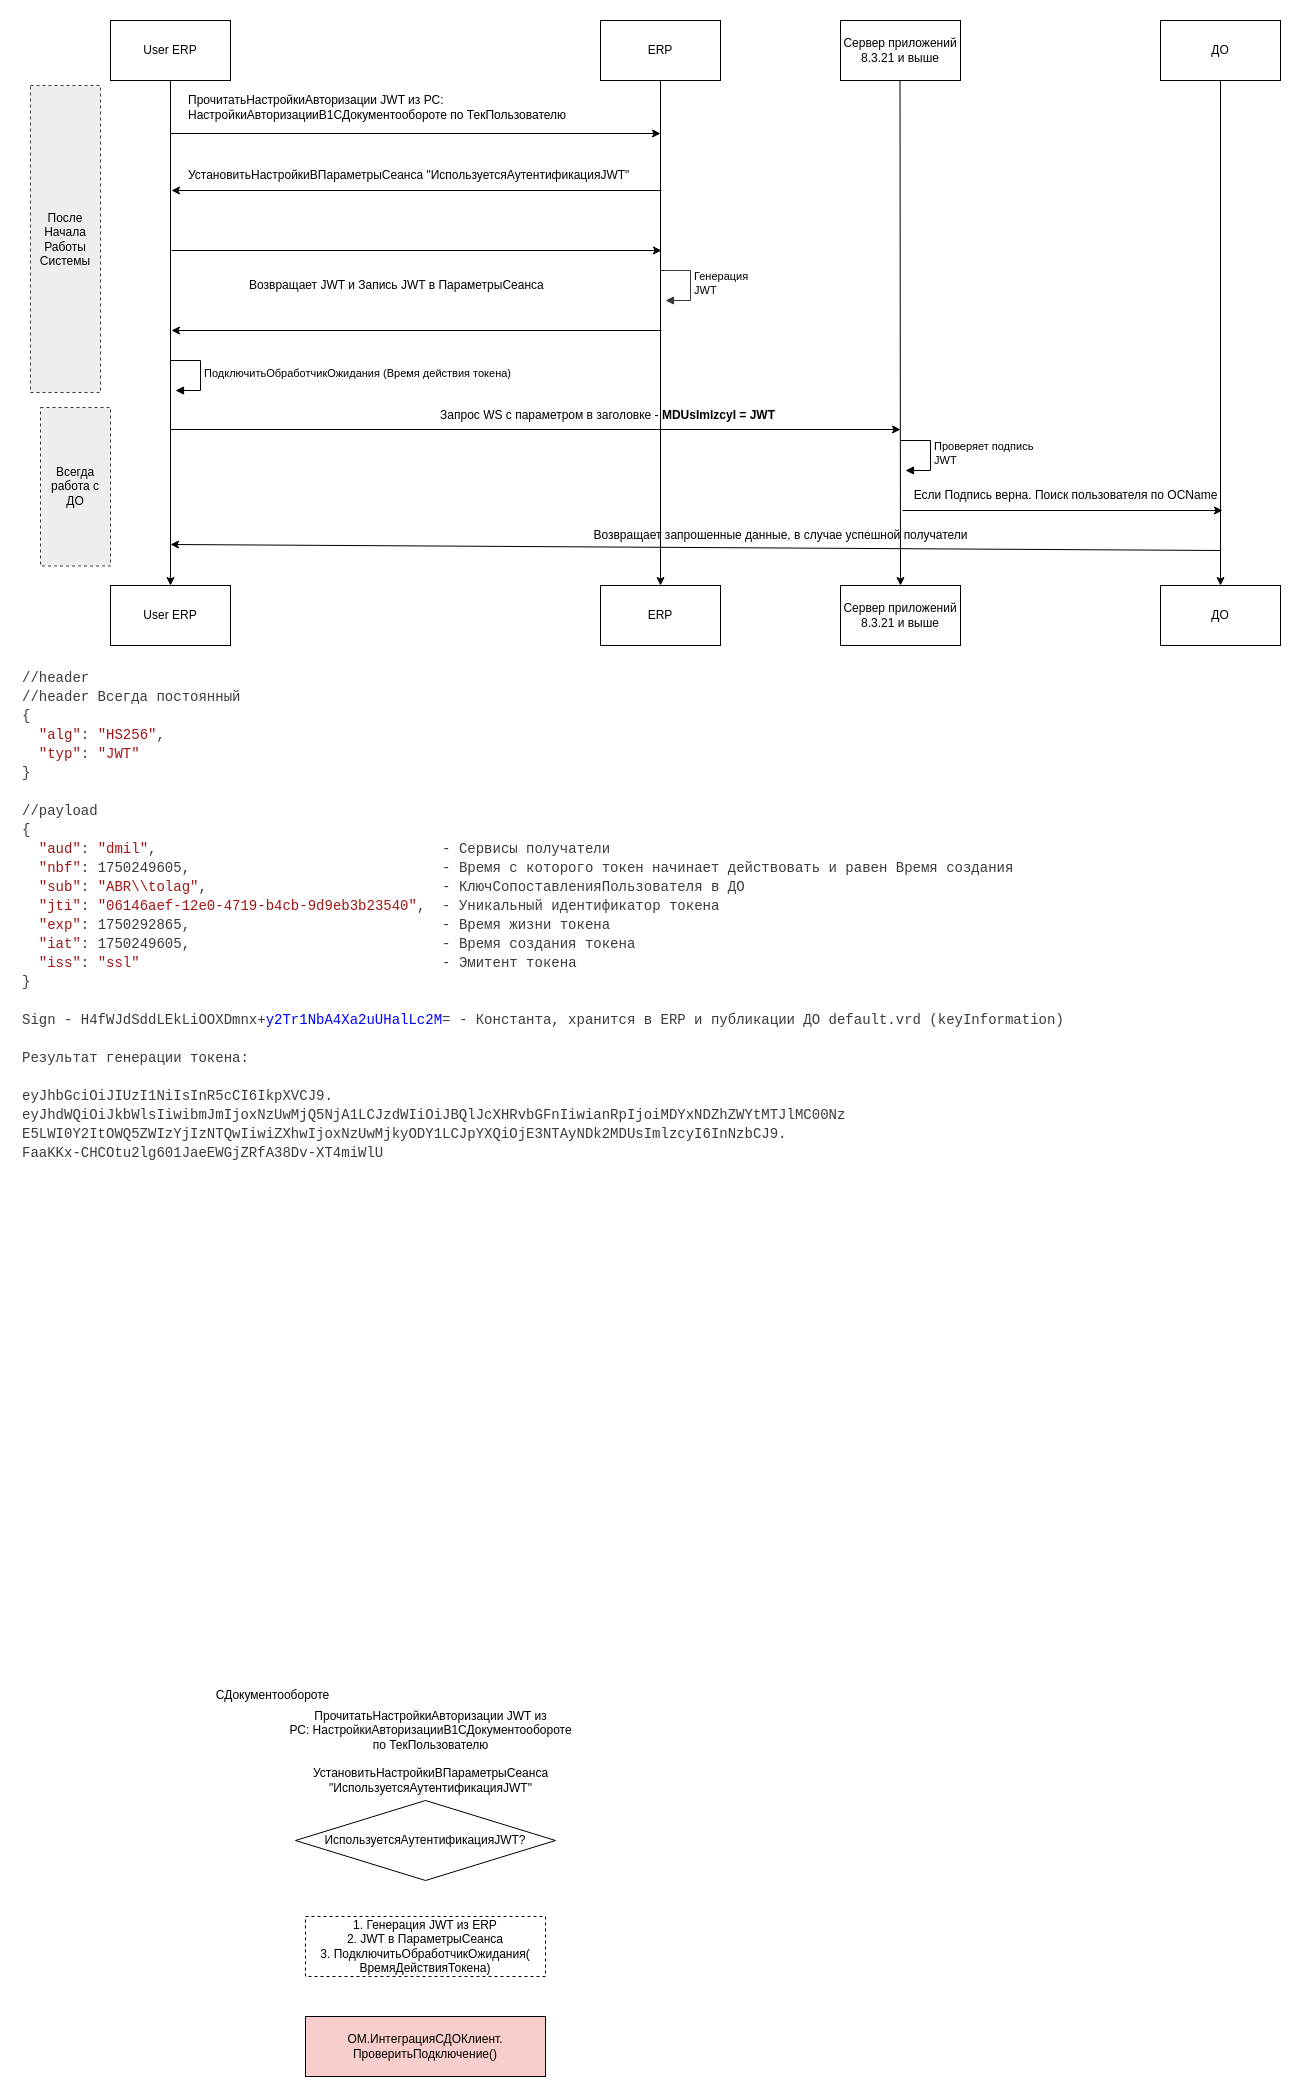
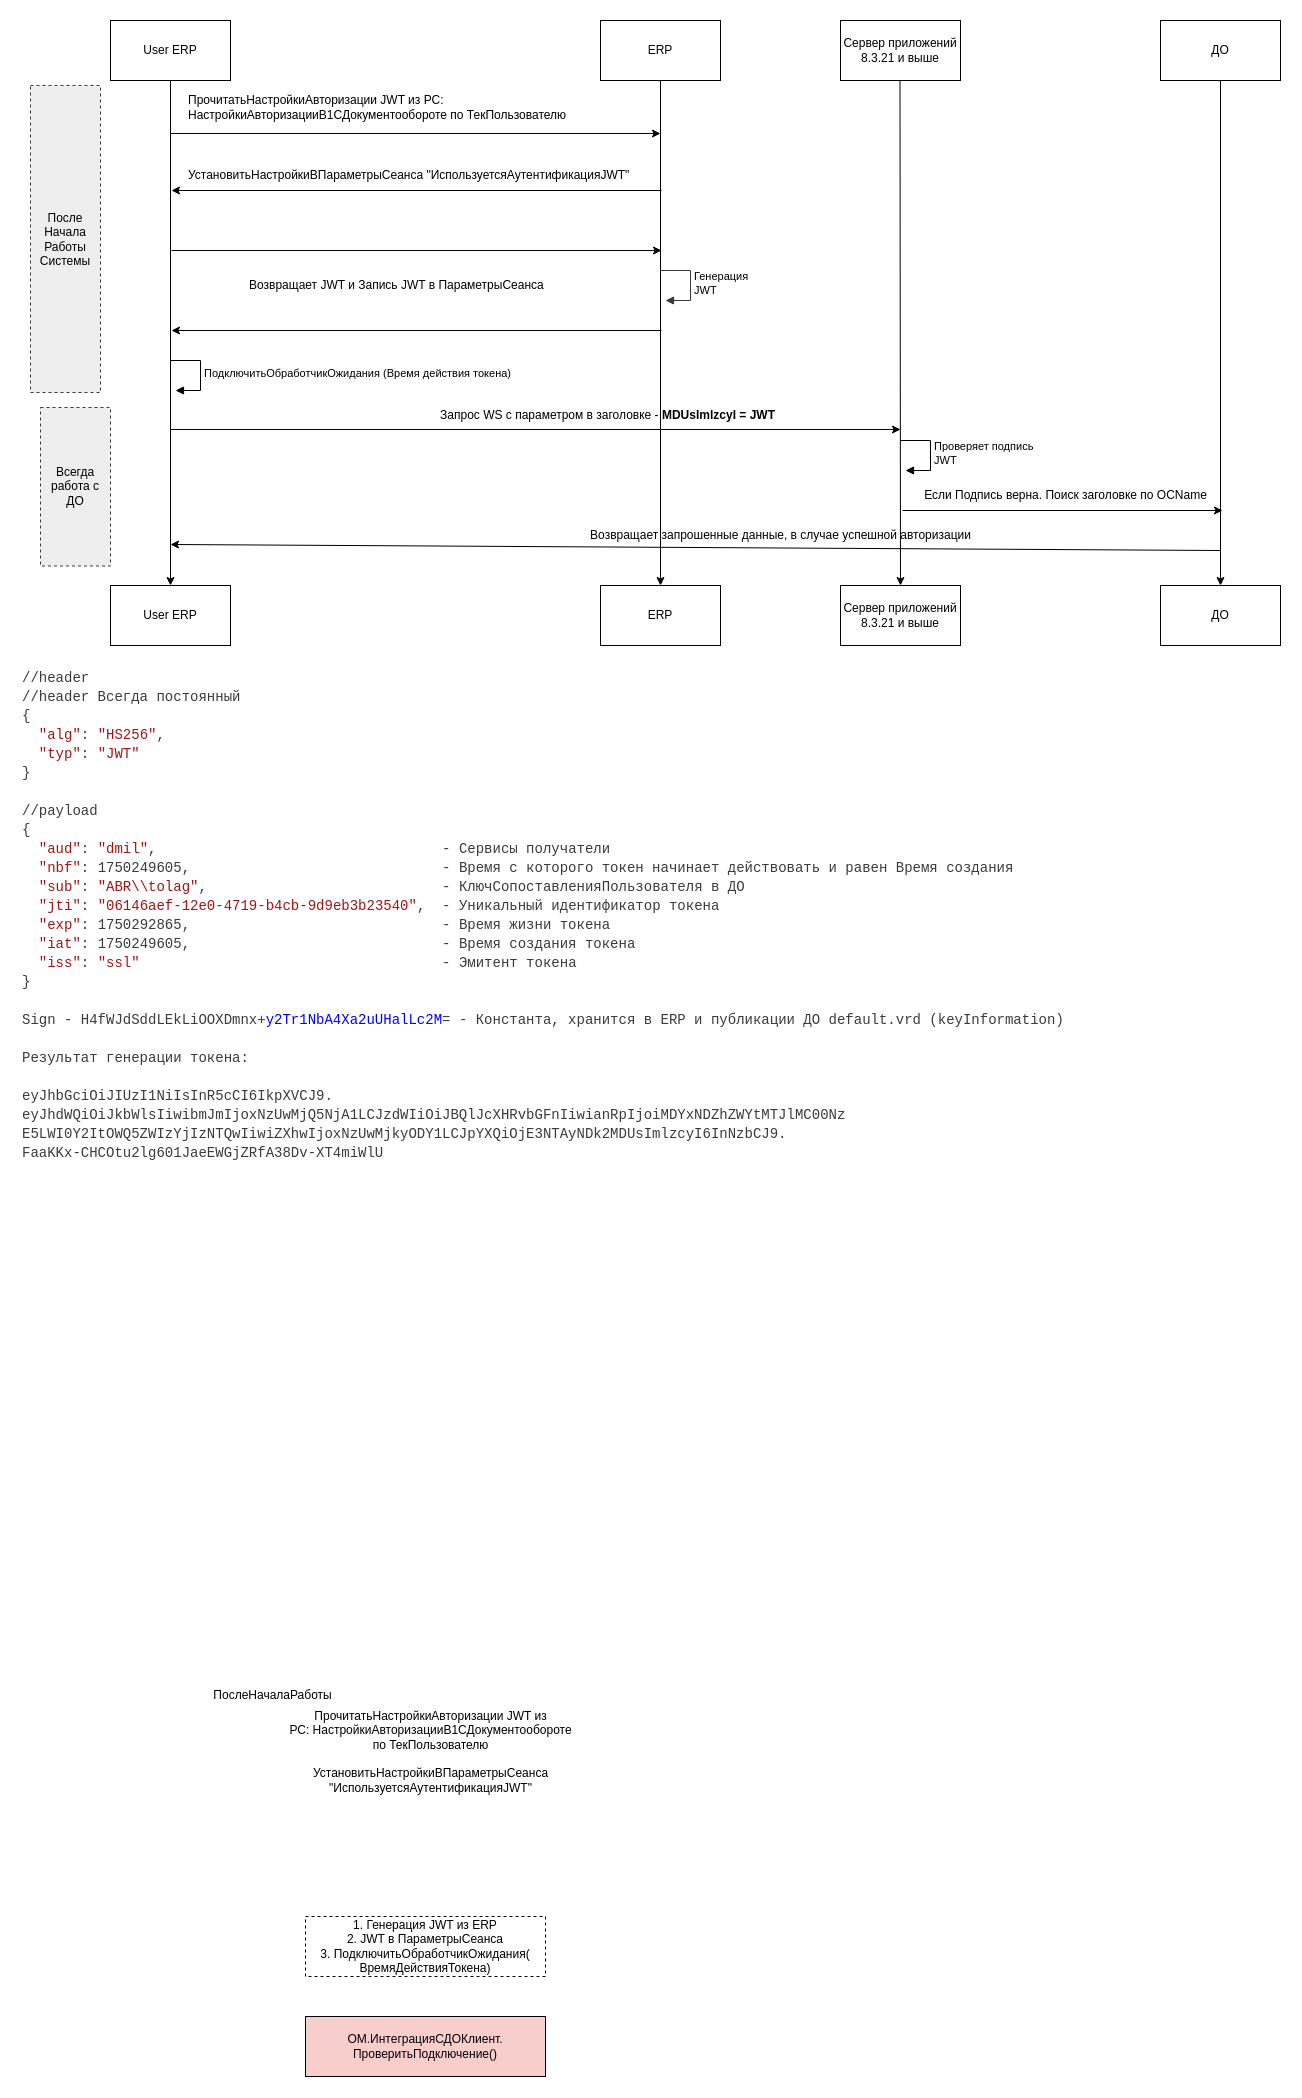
node "Если Подпись верна. Поиск пользователя по ОСName": label "Если Подпись верна. Поиск пользователя по ОСName" -> "Если Подпись верна. Поиск заголовке по ОСName"
node "Возвращает запрошенные данные, в случае успешной получатели": label "Возвращает запрошенные данные, в случае успешной получатели" -> "Возвращает запрошенные данные, в случае успешной авторизации"
node "СДокументообороте": label "СДокументообороте" -> "ПослеНачалаРаботы"
node "ИспользуетсяАутентификацияJWT?": removed
